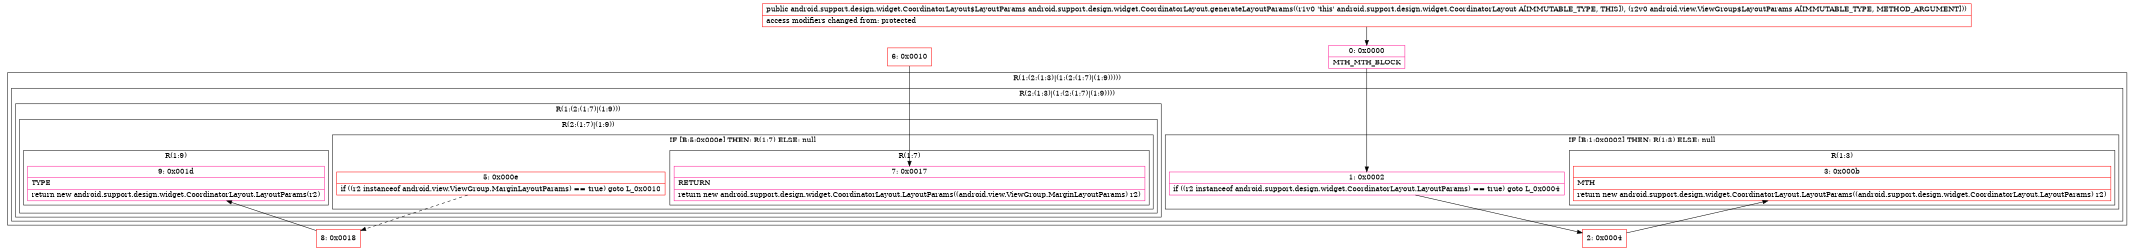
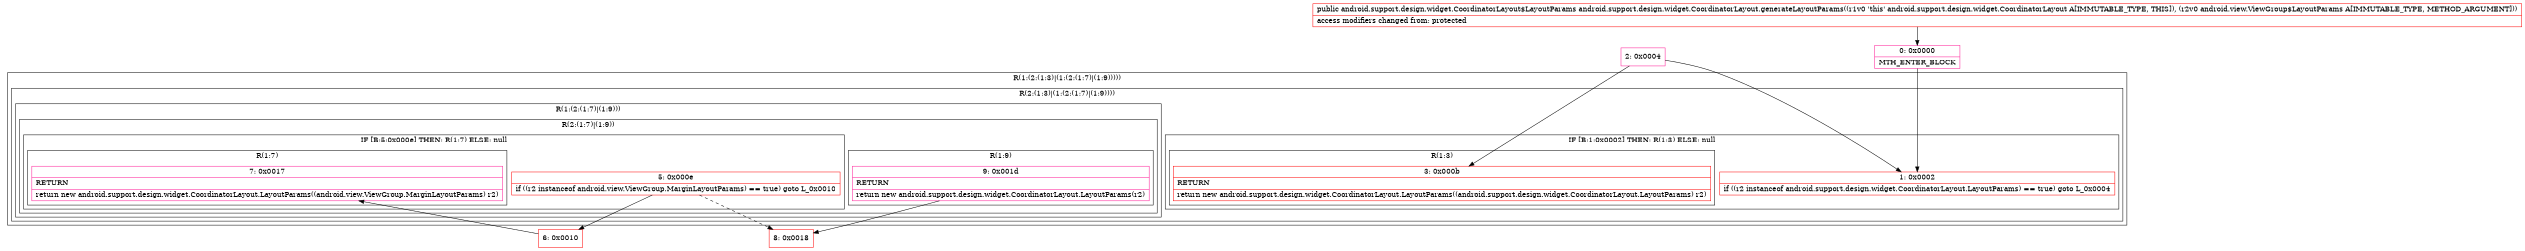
node "0: 0x0000": text "MTH_MTH_BLOCK" -> "MTH_ENTER_BLOCK"
node "9: 0x001d": text "TYPE" -> "RETURN"
node "3: 0x000b": text "MTH" -> "RETURN"
node "1: 0x0002": color deeppink -> red
edge "5: 0x000e" -> "6: 0x0010": added
edge "8: 0x0018" -> "9: 0x001d": reversed
edge "1: 0x0002" -> "2: 0x0004": reversed
node "2: 0x0004": color red -> deeppink
